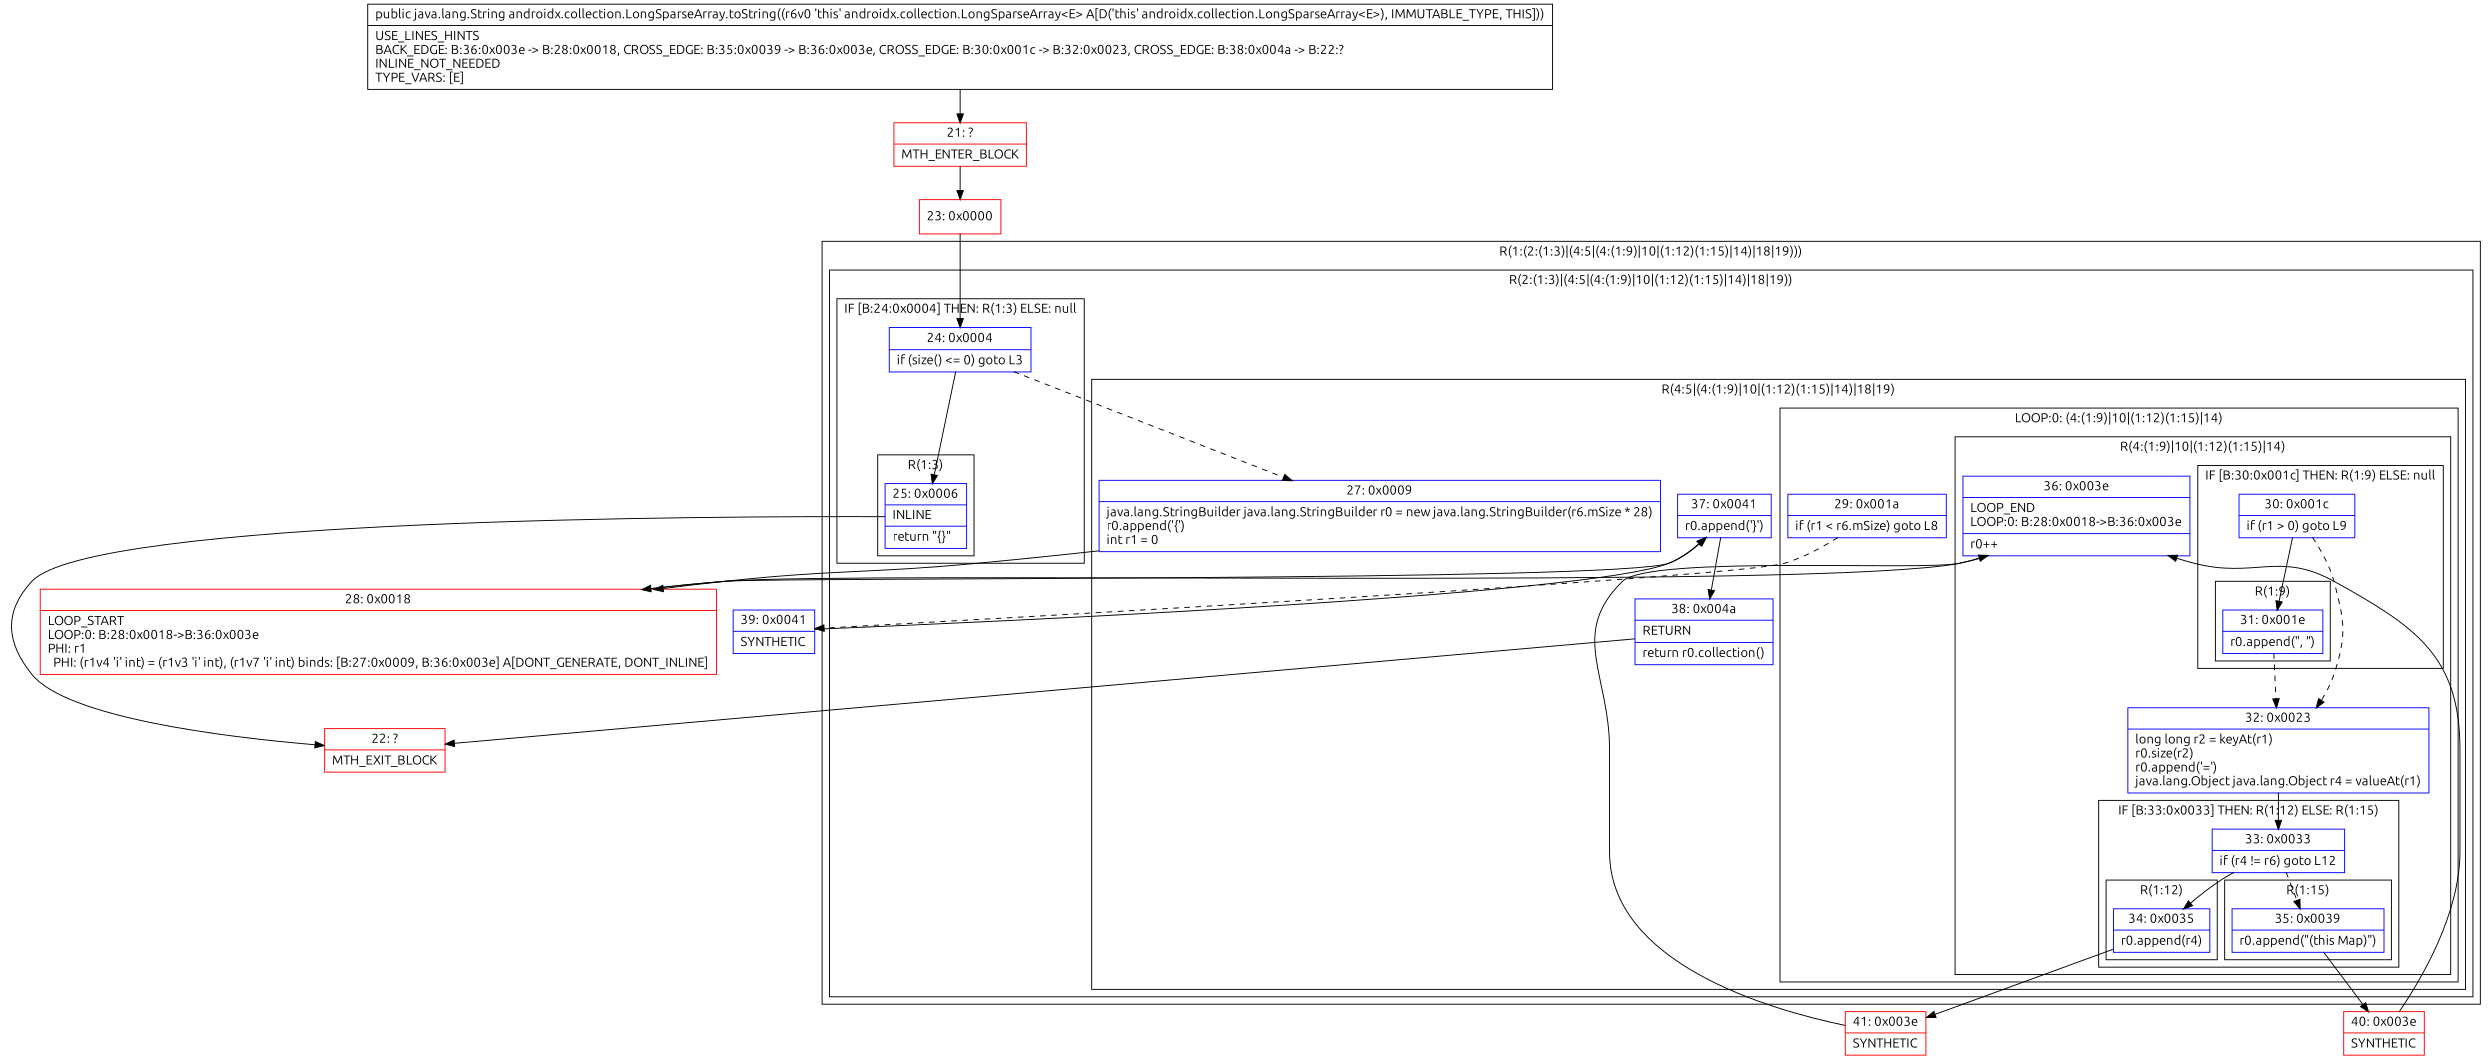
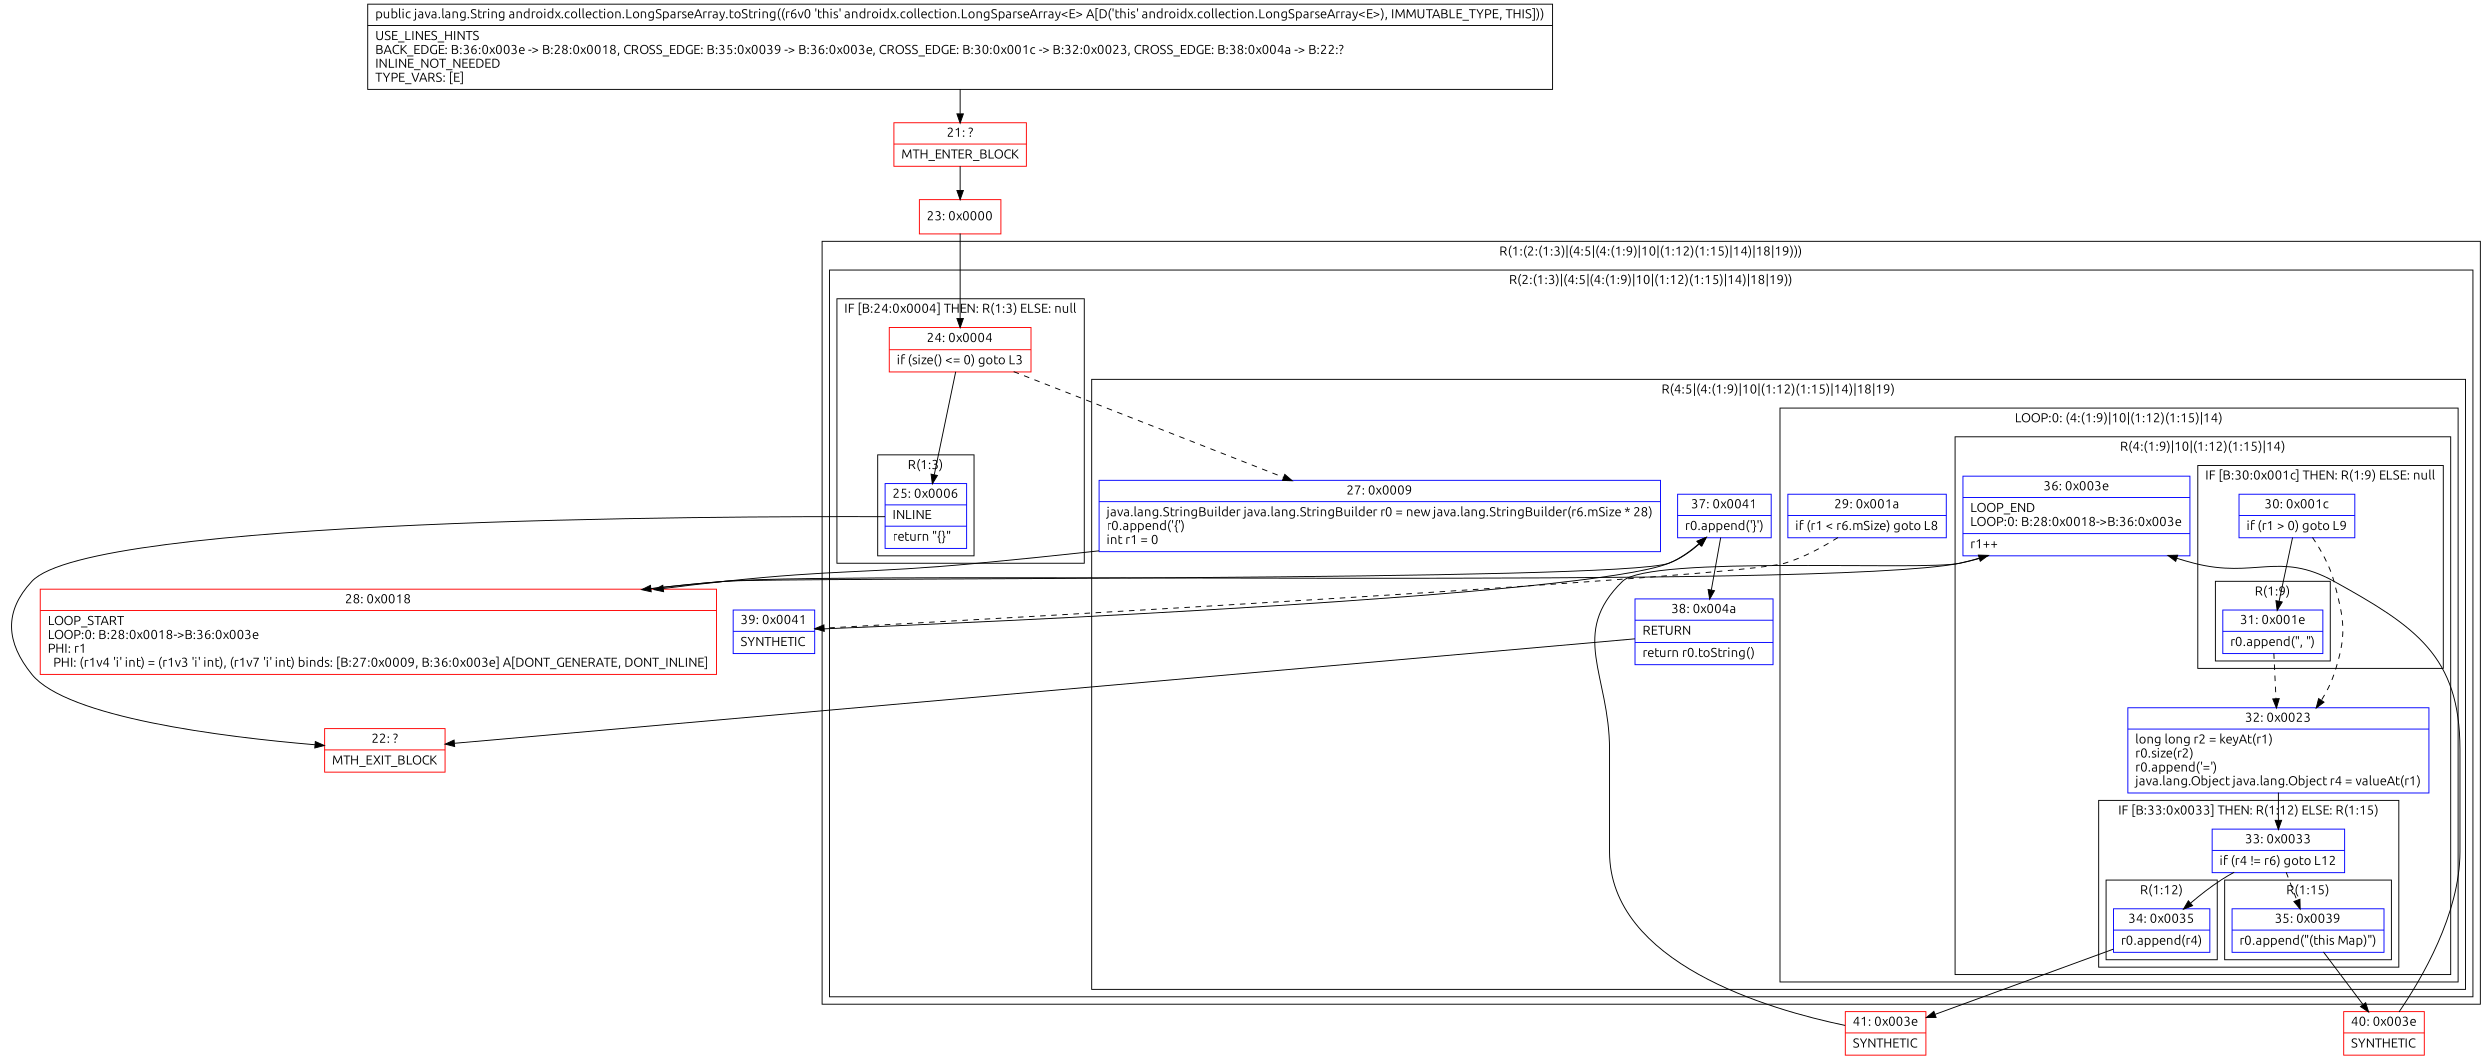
node "24: 0x0004": color blue -> red
node "36: 0x003e": text "r0++" -> "r1++"
node "38: 0x004a": text "return r0.collection()" -> "return r0.toString()"
